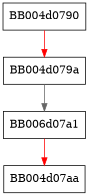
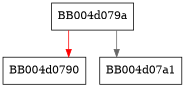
edge "BB004d0790" -> "BB004d079a": reversed
node "BB006d07a1": label "BB006d07a1" -> "BB004d07a1"
node "BB004d07aa": removed
